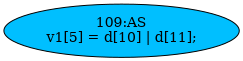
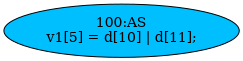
node "109:AS v1[5] = d[10] | d[11];": label "109:AS v1[5] = d[10] | d[11];" -> "100:AS v1[5] = d[10] | d[11];"
